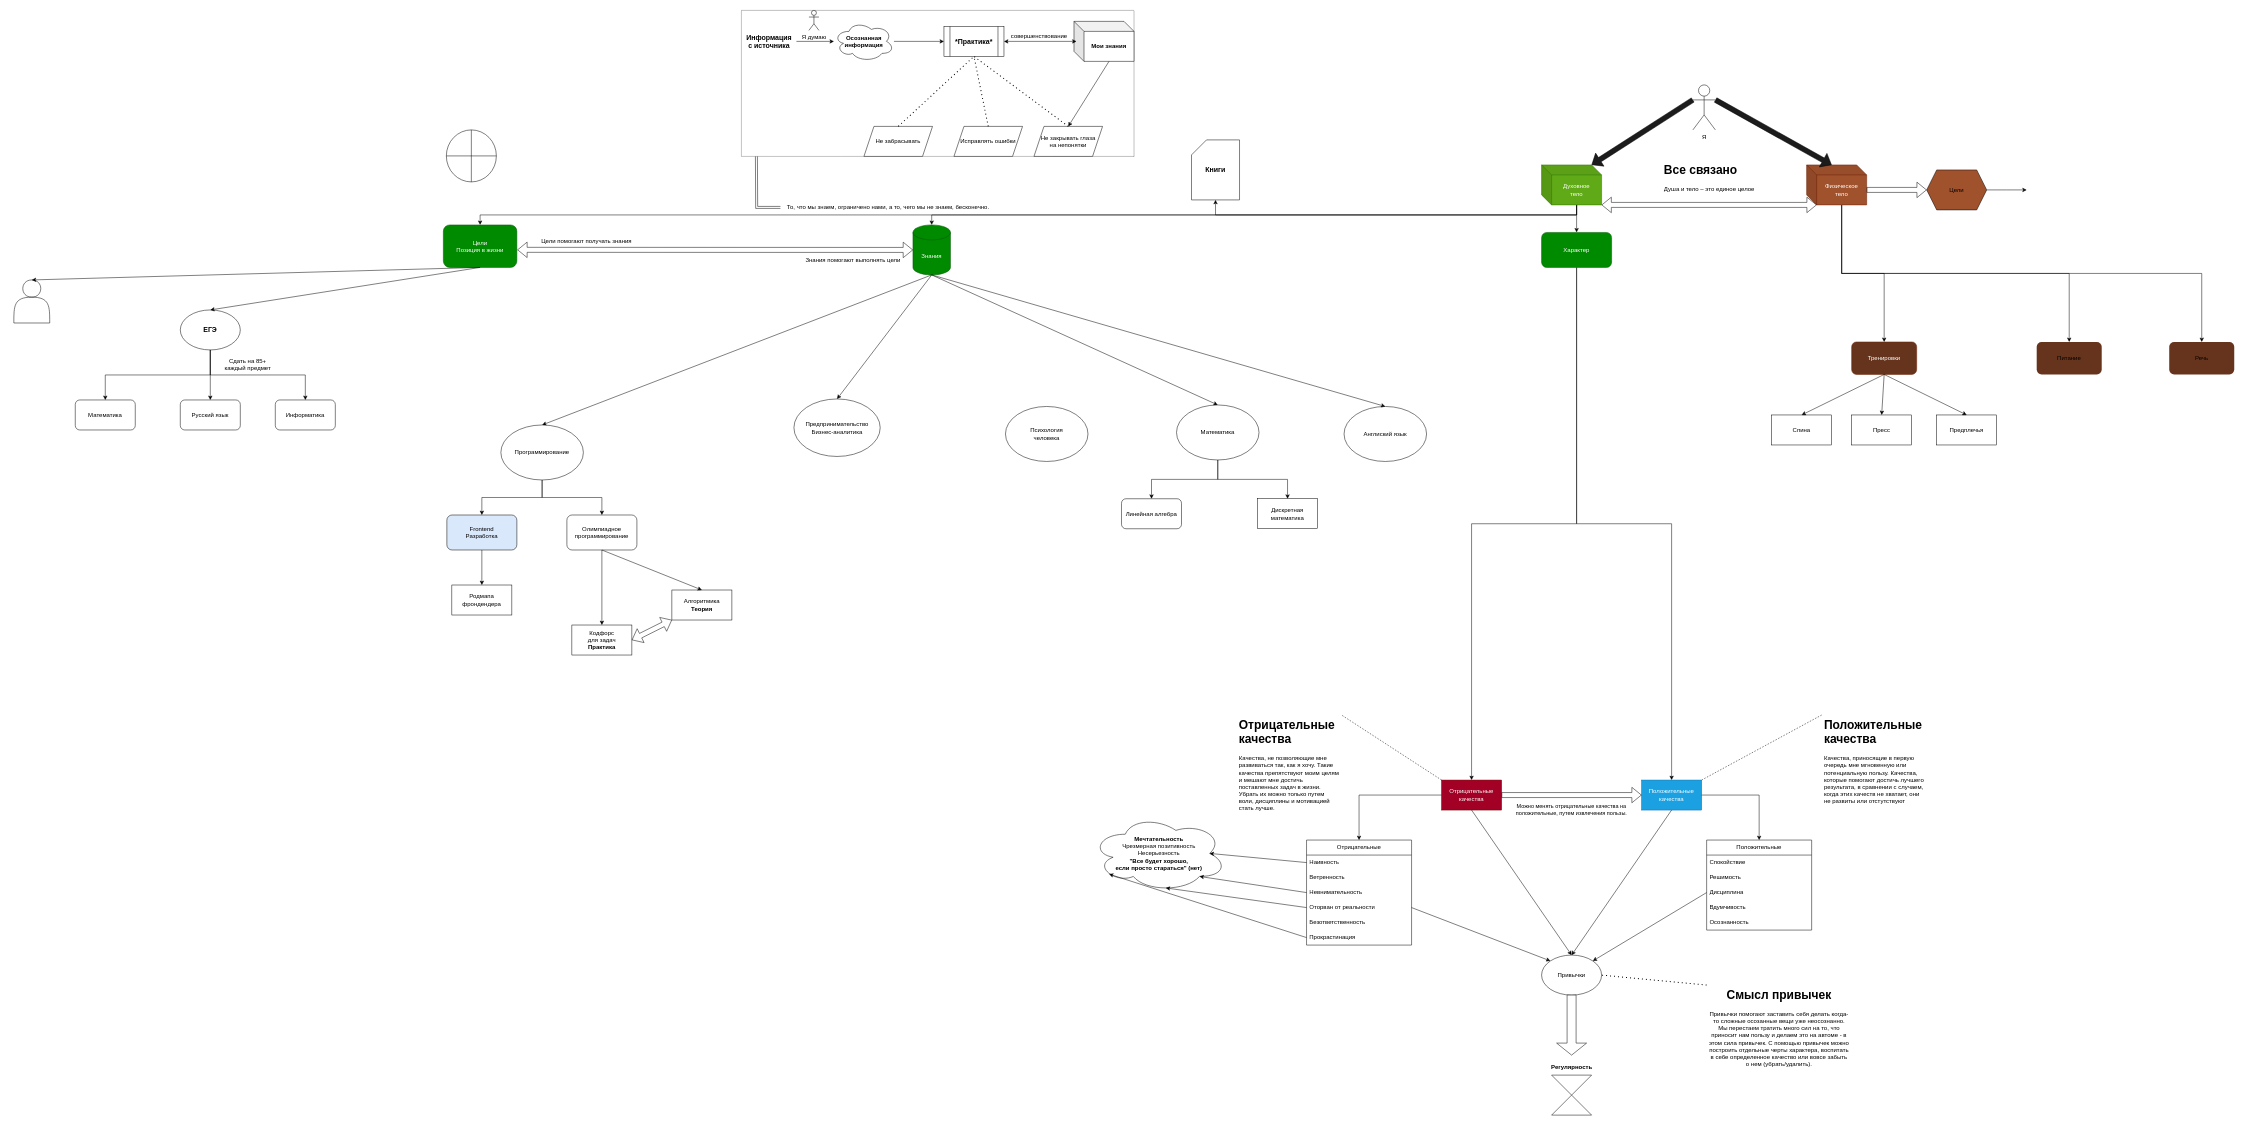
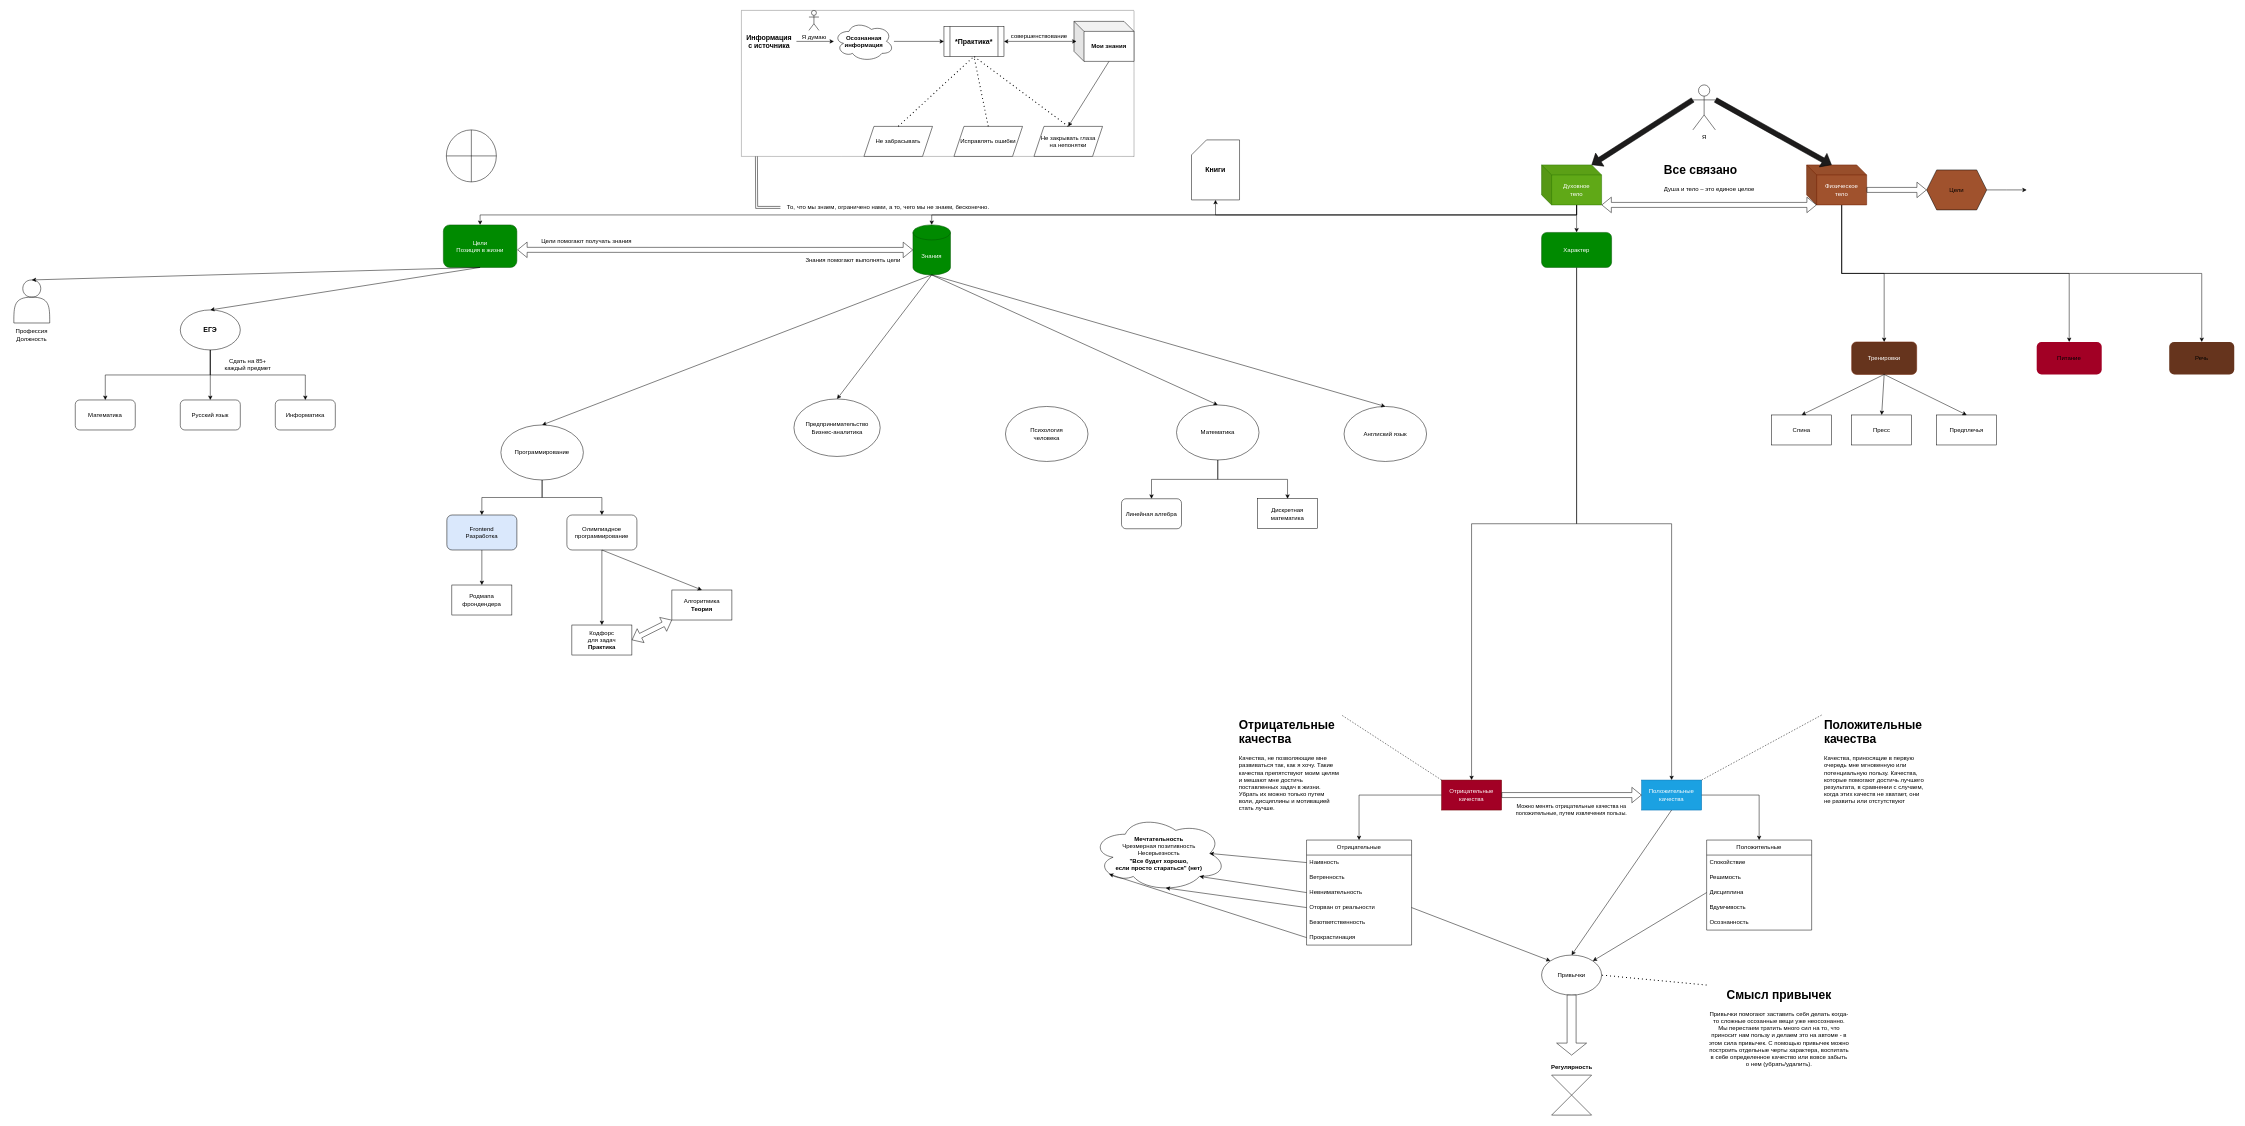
node "Профессия Должность": added
node "Питание": fillcolor #66341d -> #a20025
edge "Отрицательные качества" -> "Привычки": removed
